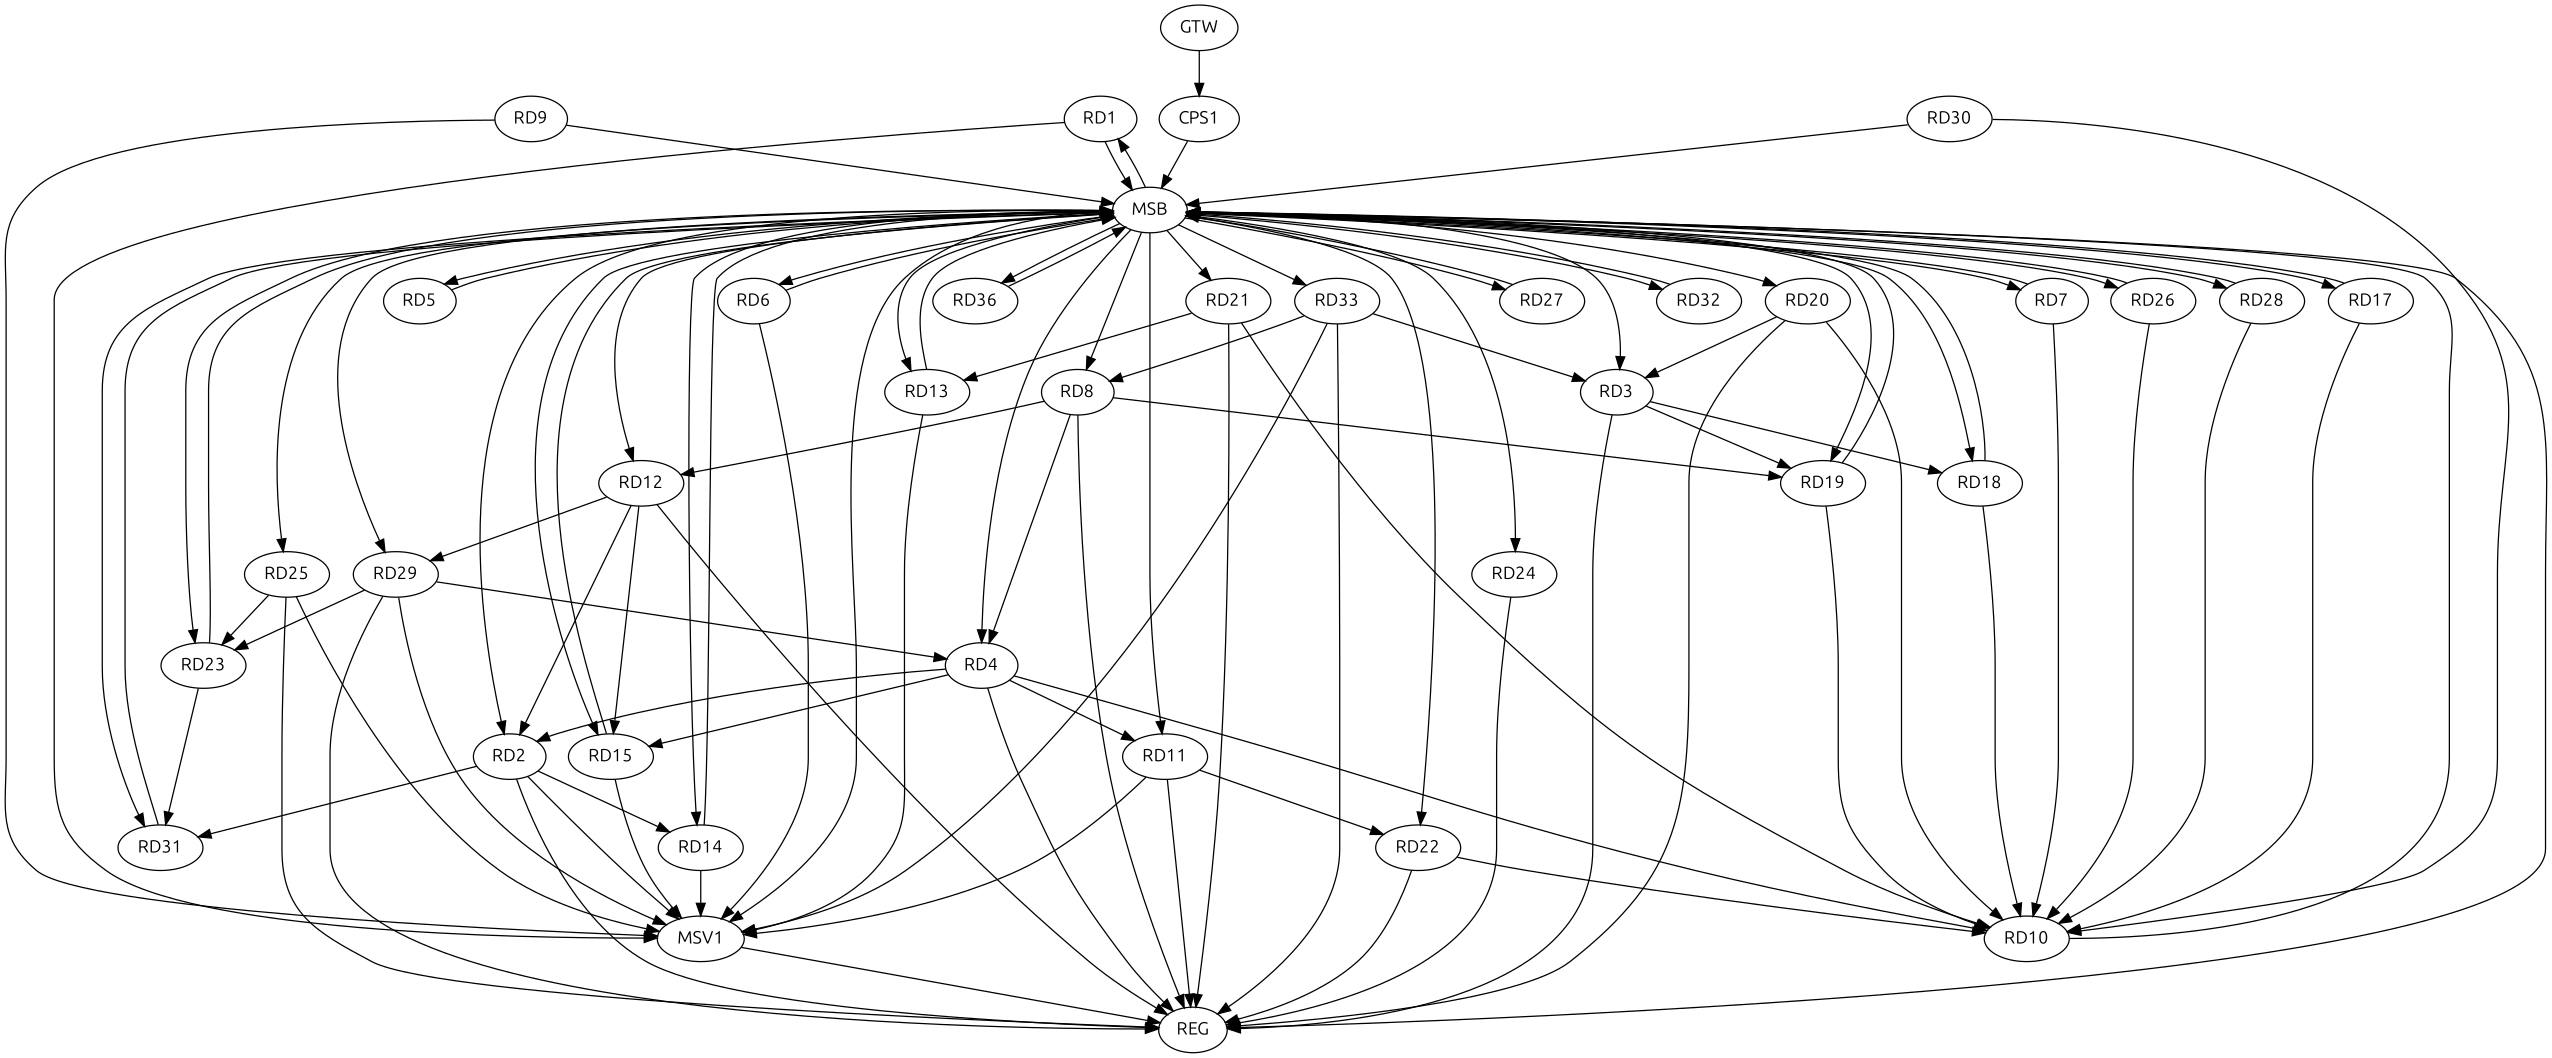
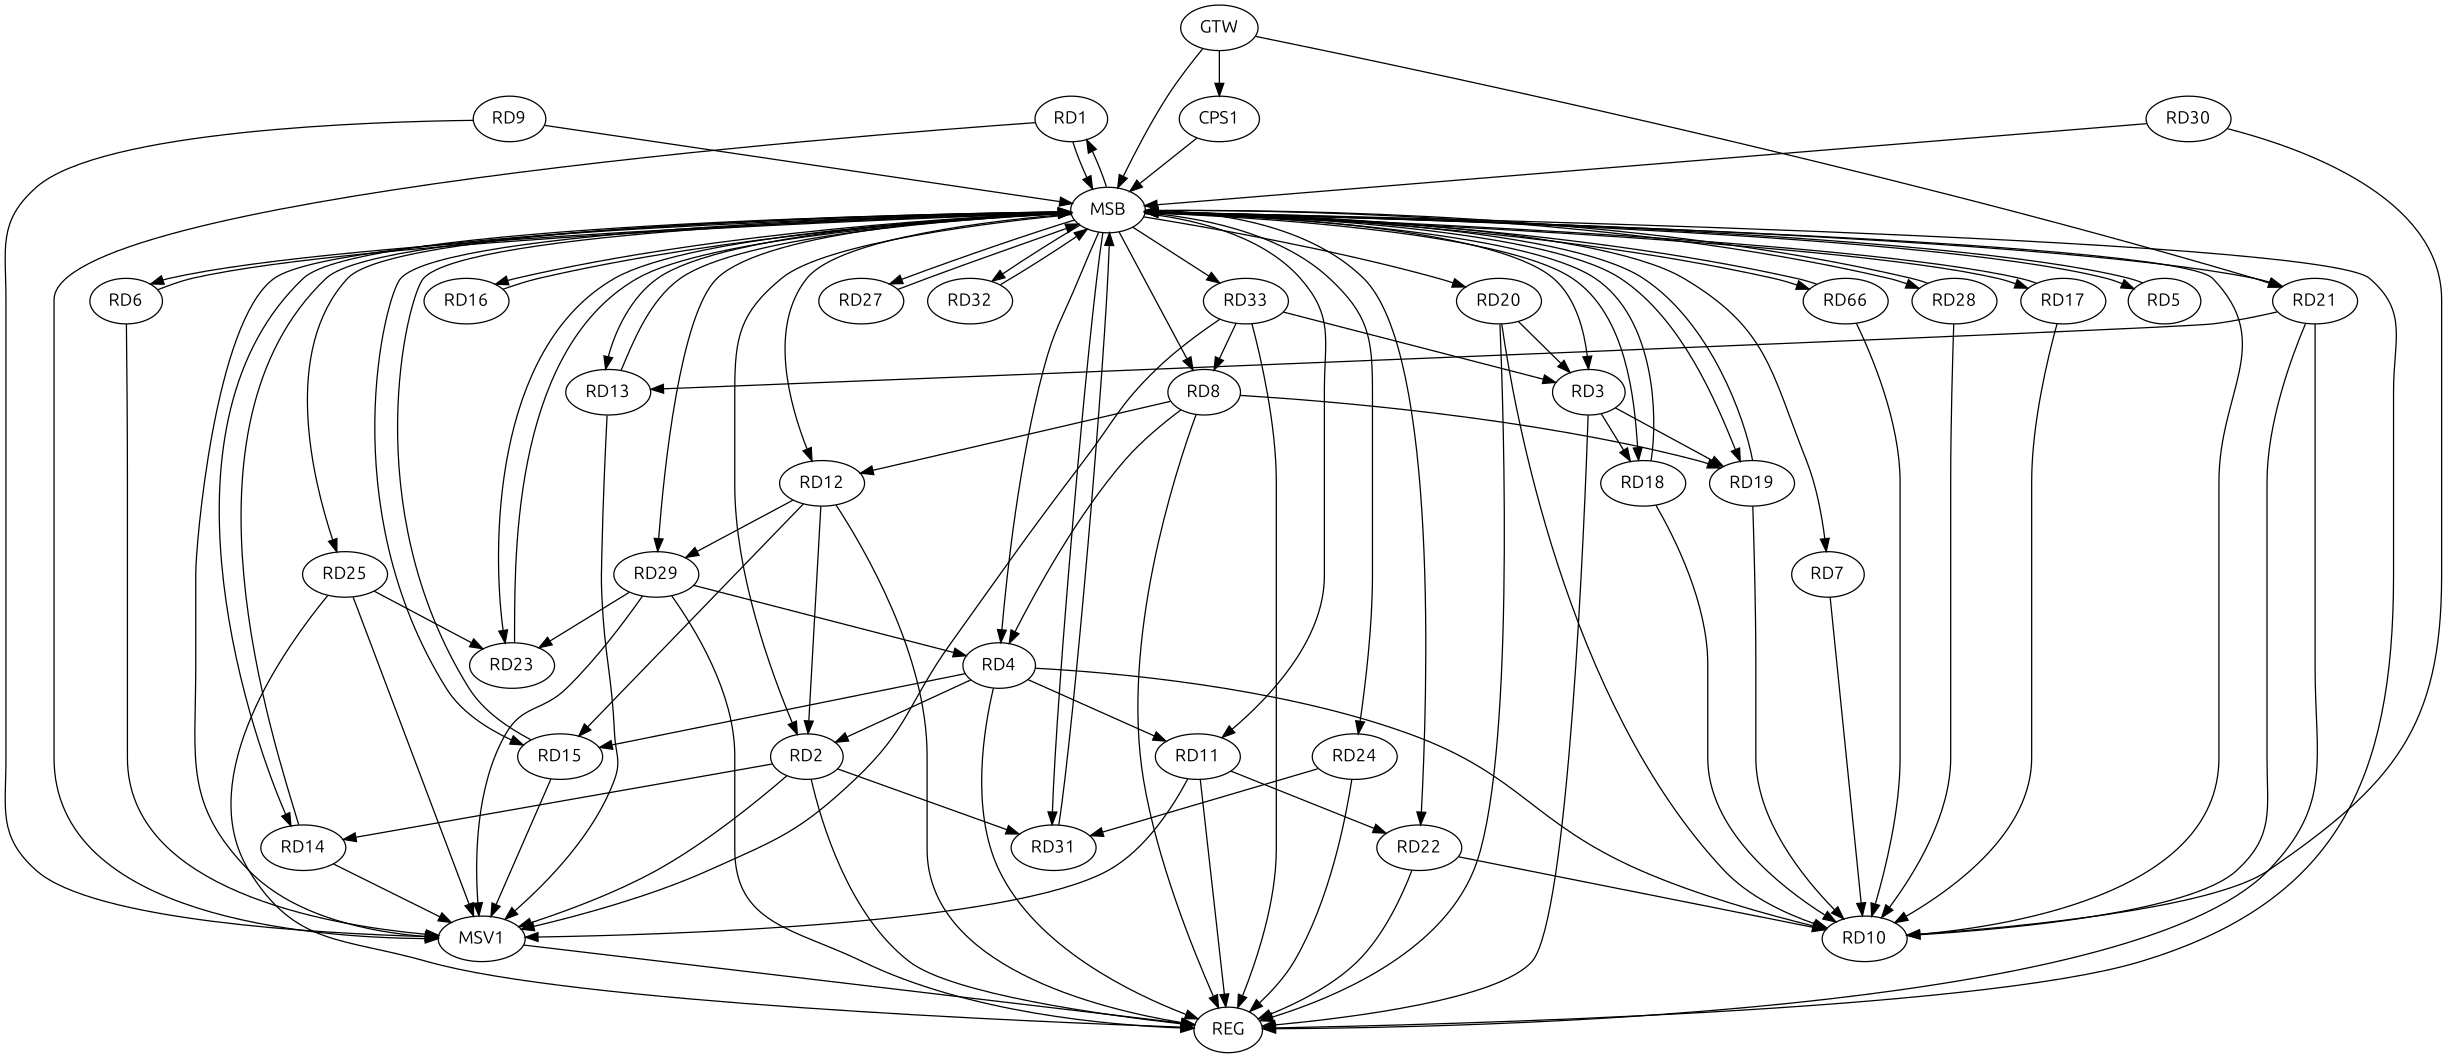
edge "GTW" -> "RD21": added
edge "RD7" -> "MSB": now "GTW" -> "MSB"
node "RD36": label "RD36" -> "RD16"
node "RD26": label "RD26" -> "RD66"
edge "RD23" -> "RD31": now "RD24" -> "RD31"
